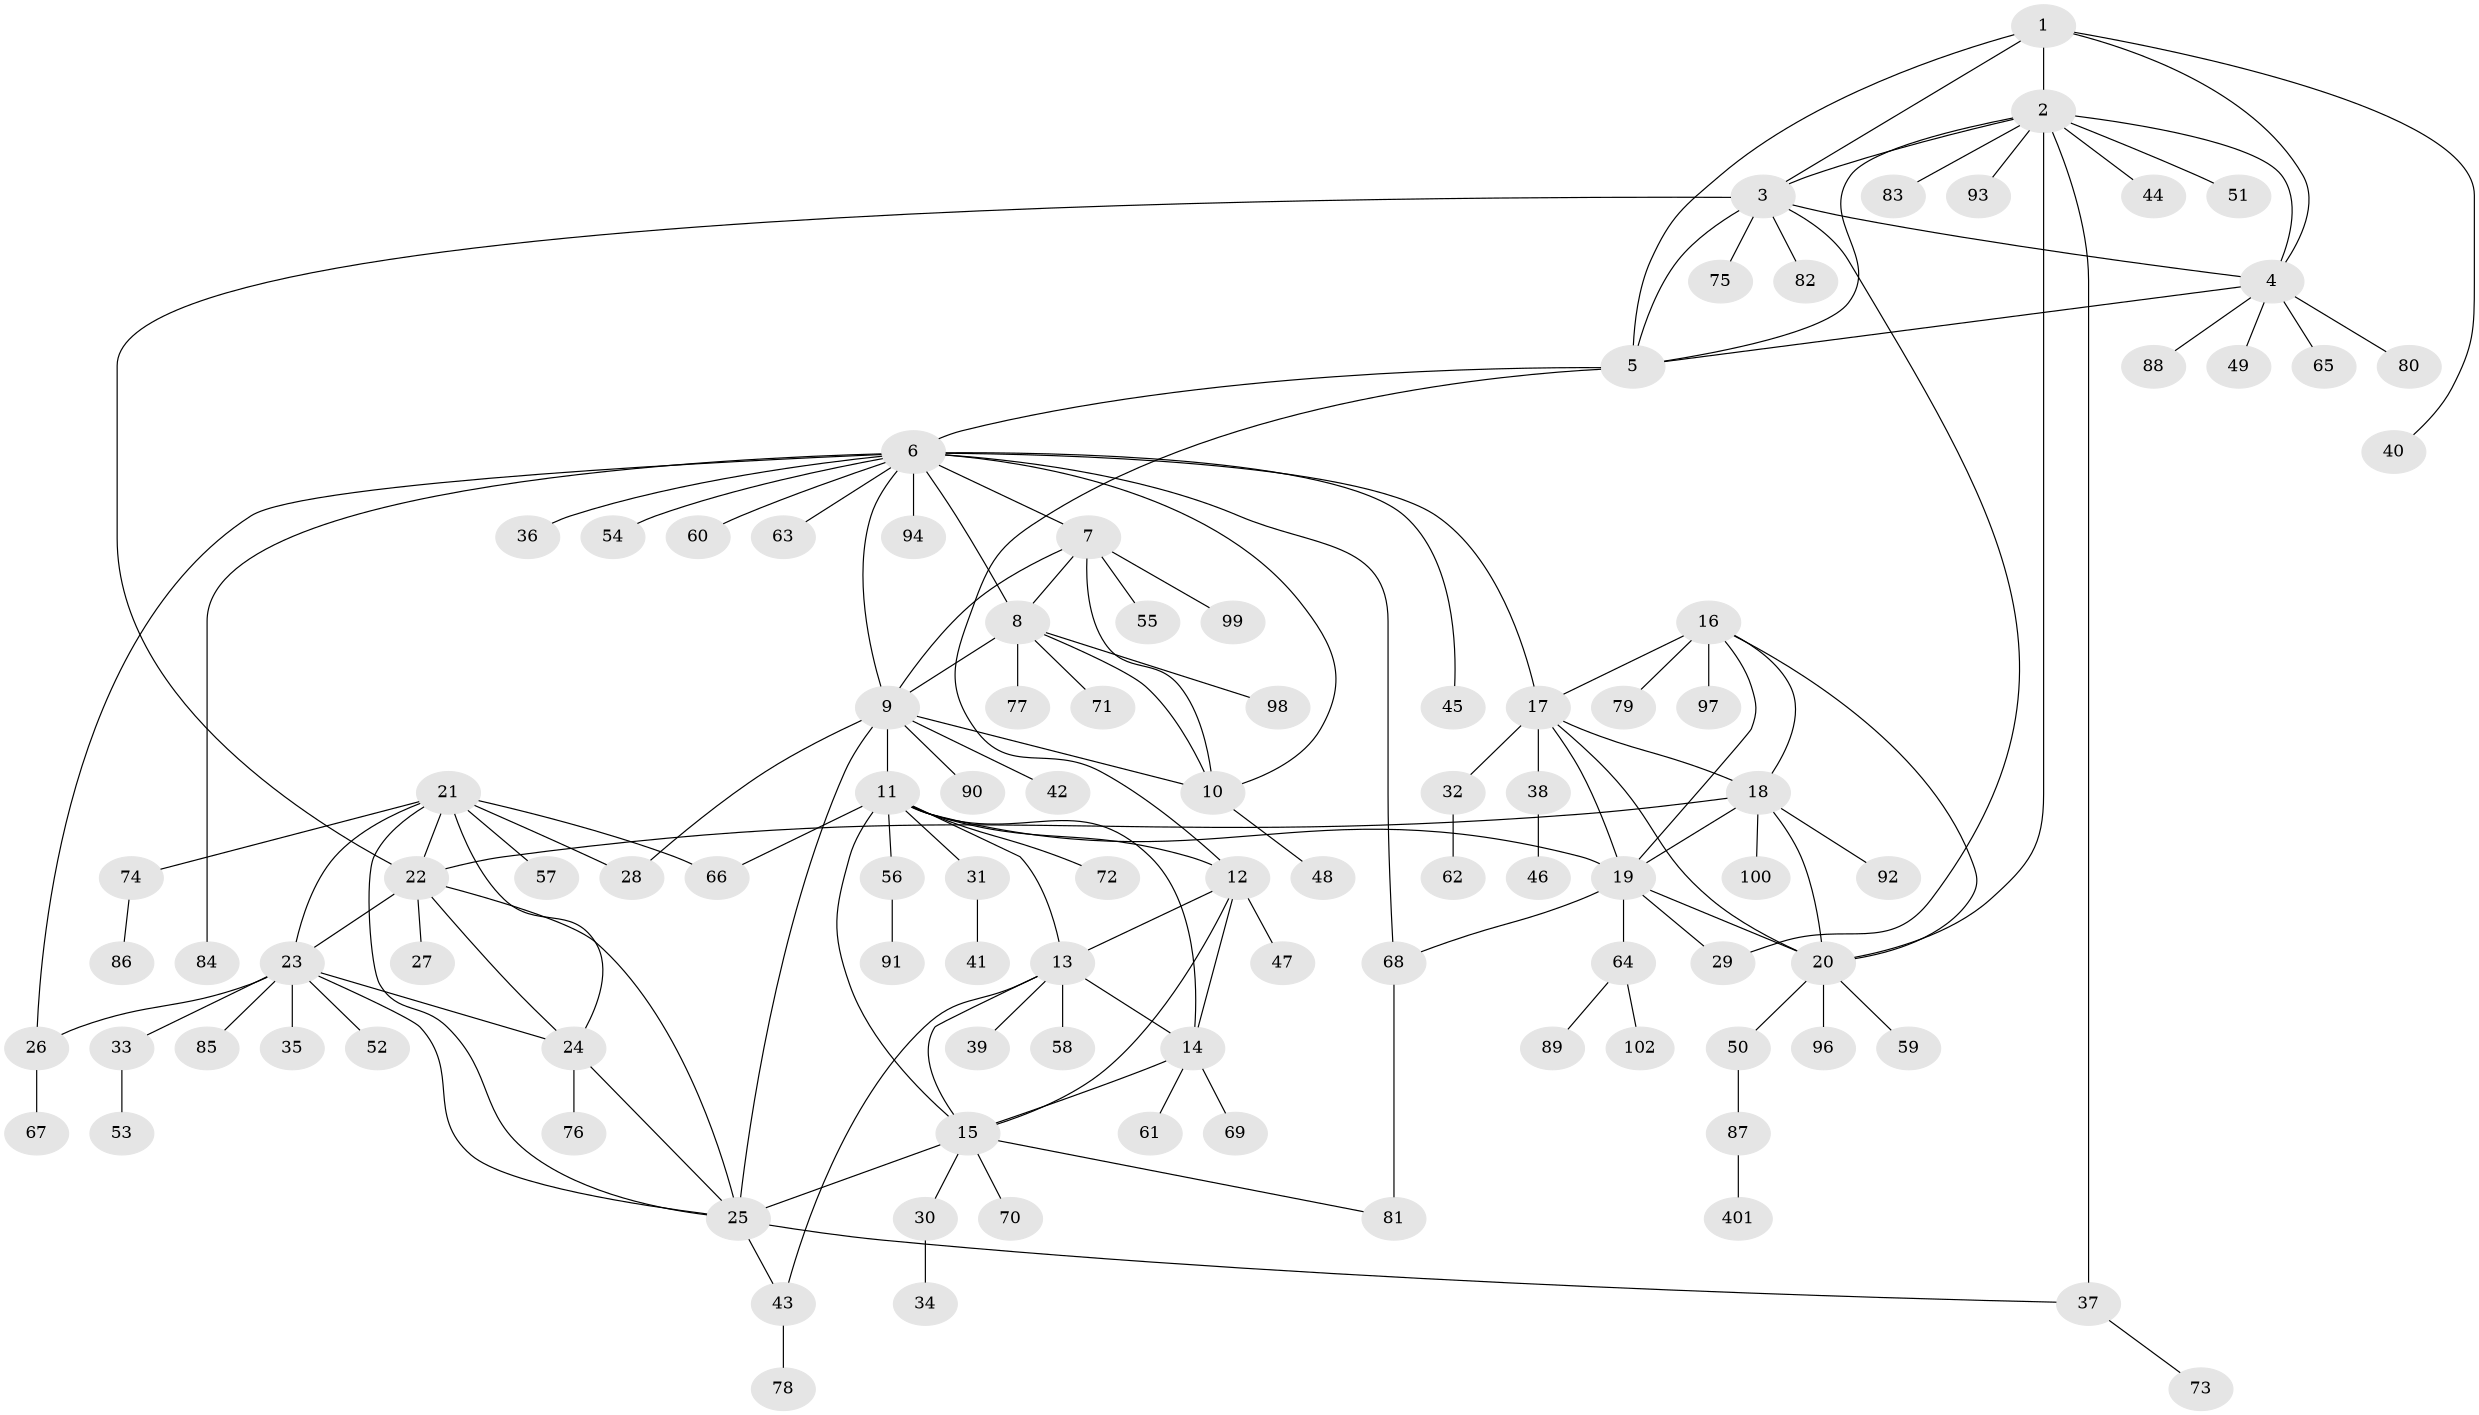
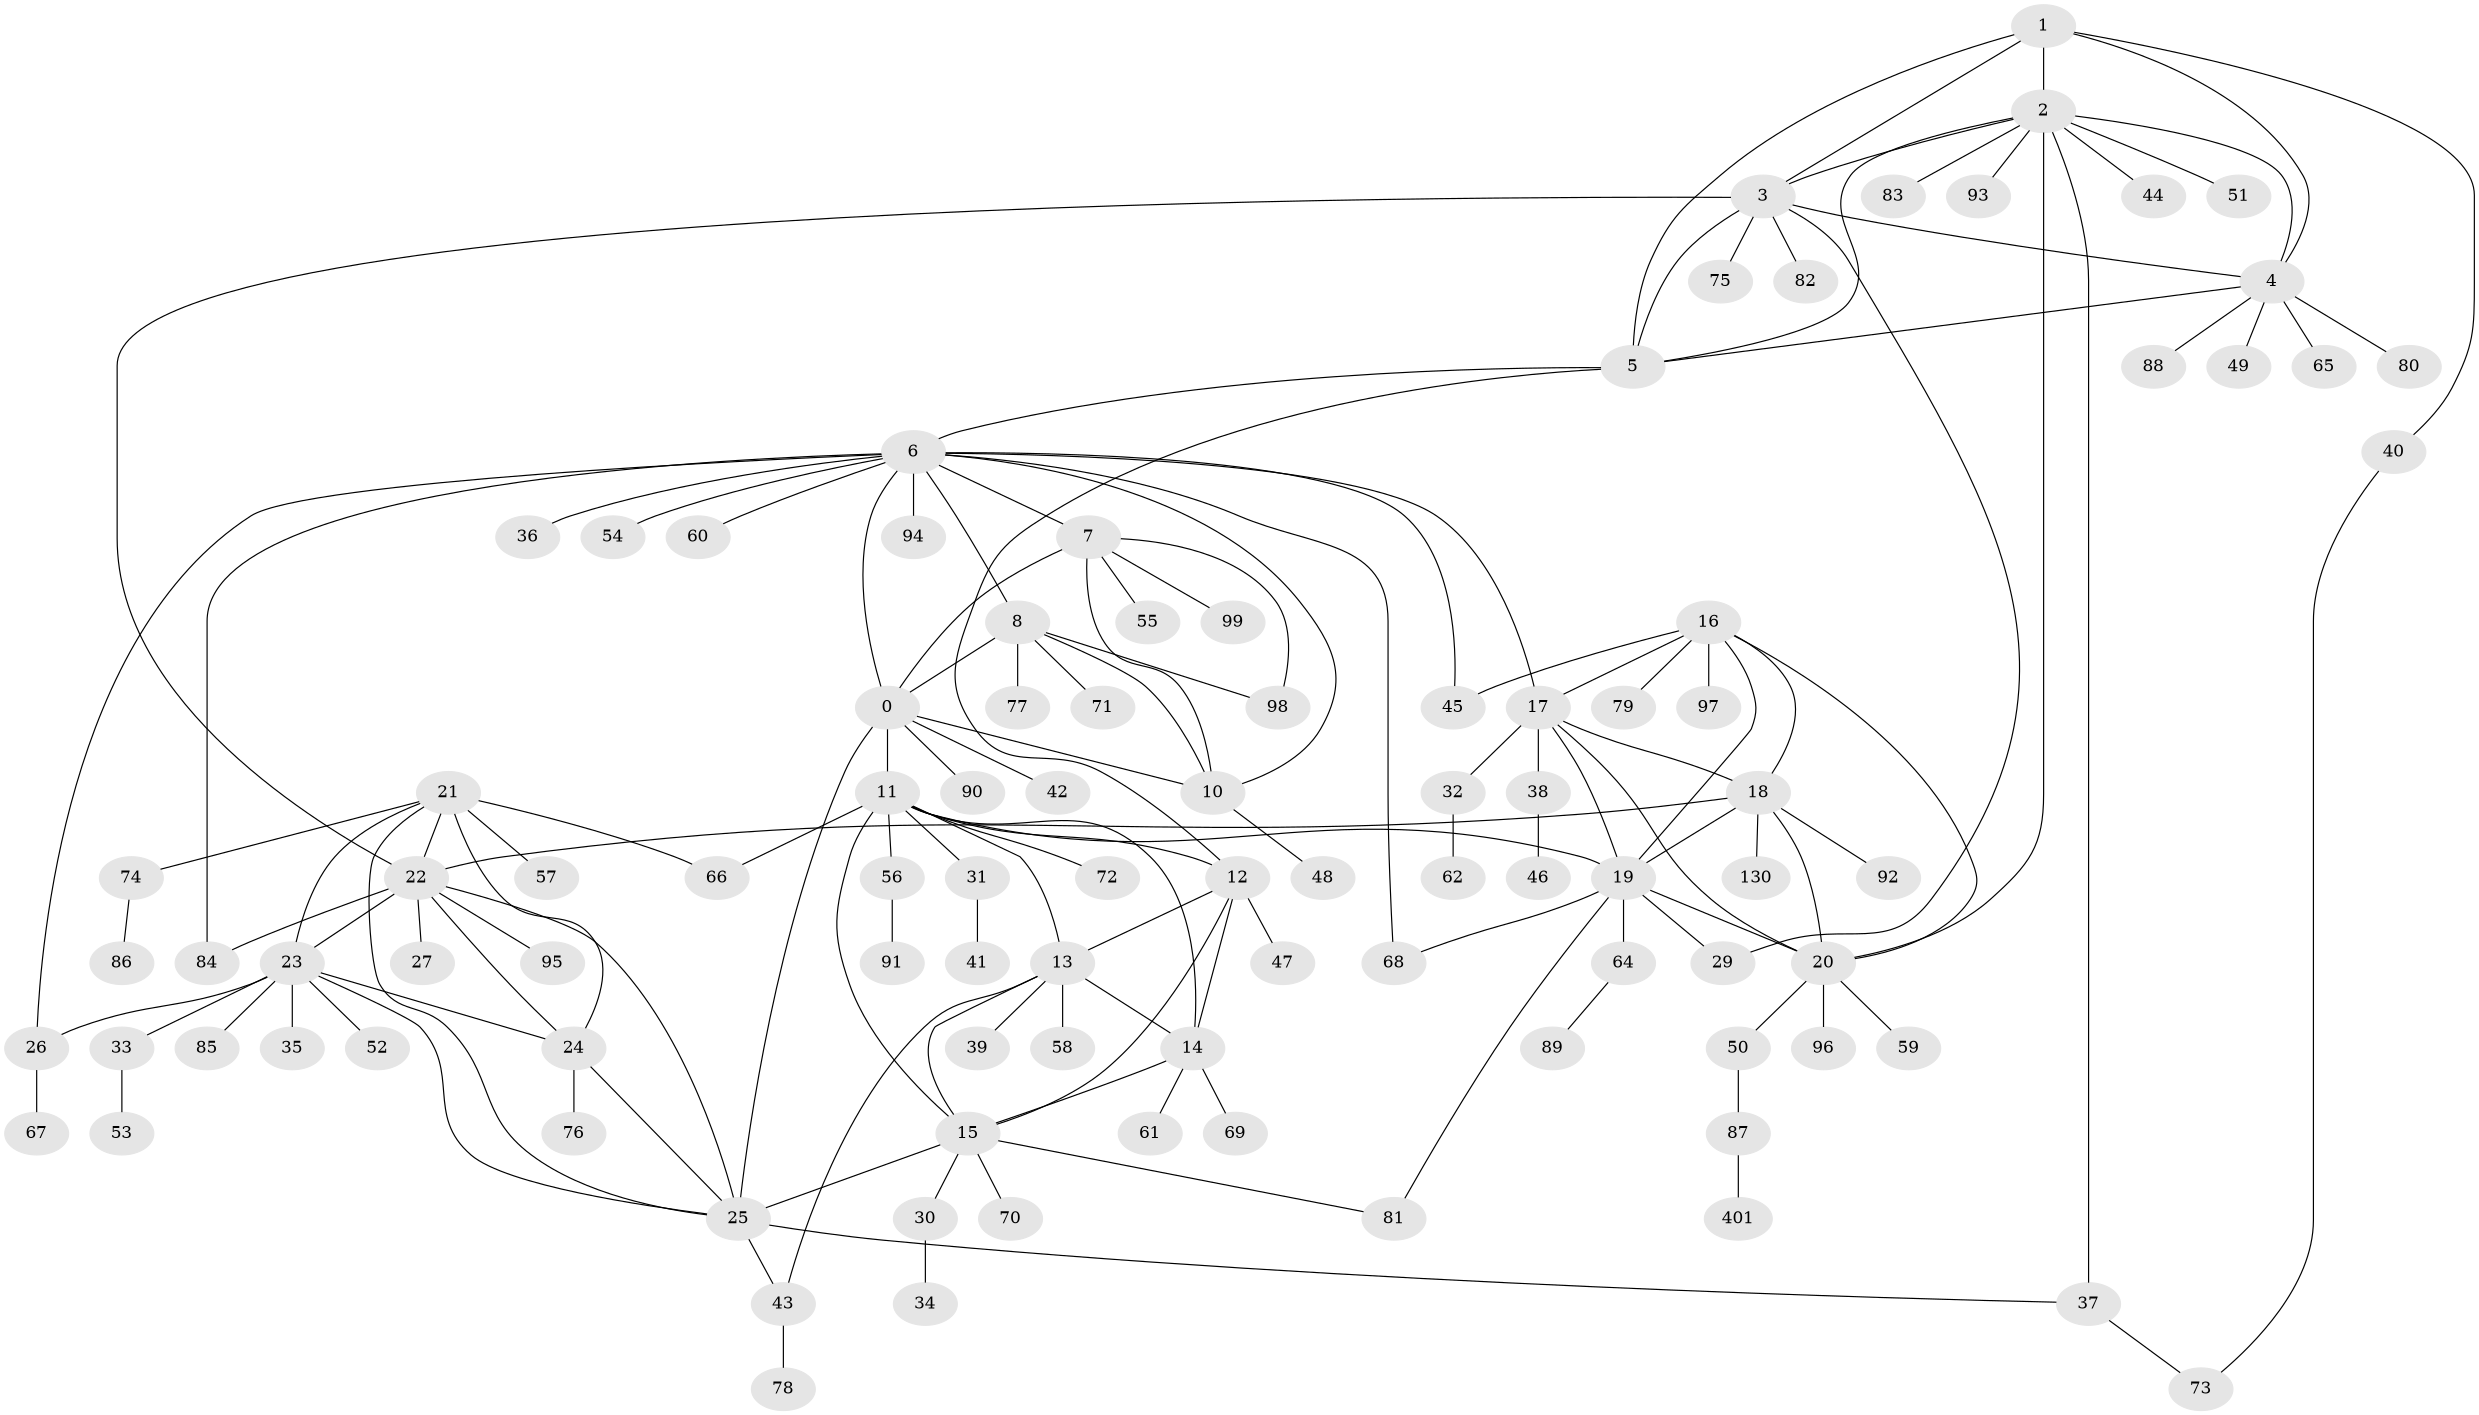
node "63": removed
edge "7" -- "8": now "7" -- "98"
edge "16" -- "45": added
node "9": label "9" -> "0"
node "28": removed
node "100": label "100" -> "130"
edge "22" -- "84": added
edge "40" -- "73": added
node "95": added
node "102": removed
edge "68" -- "81": now "19" -- "81"
